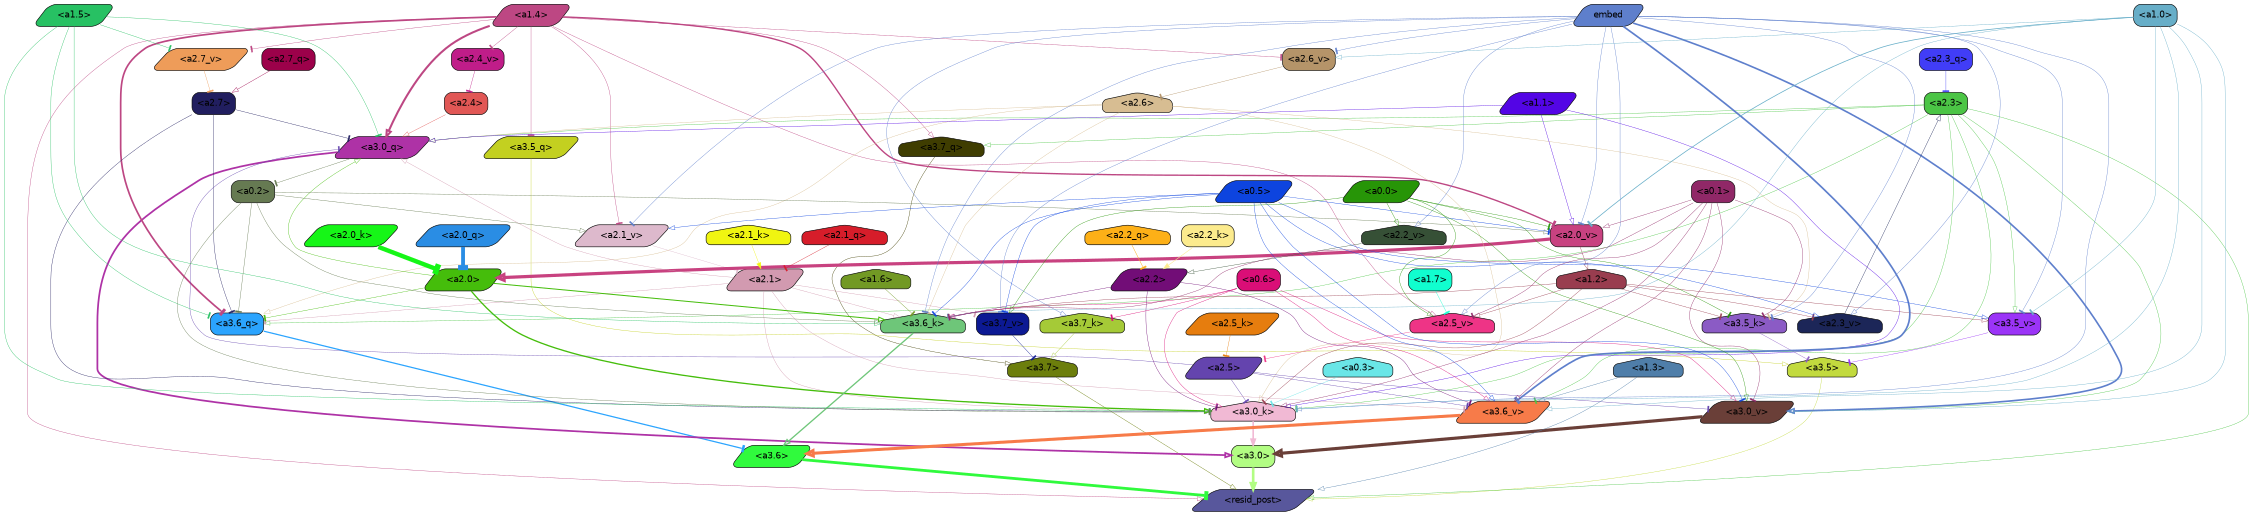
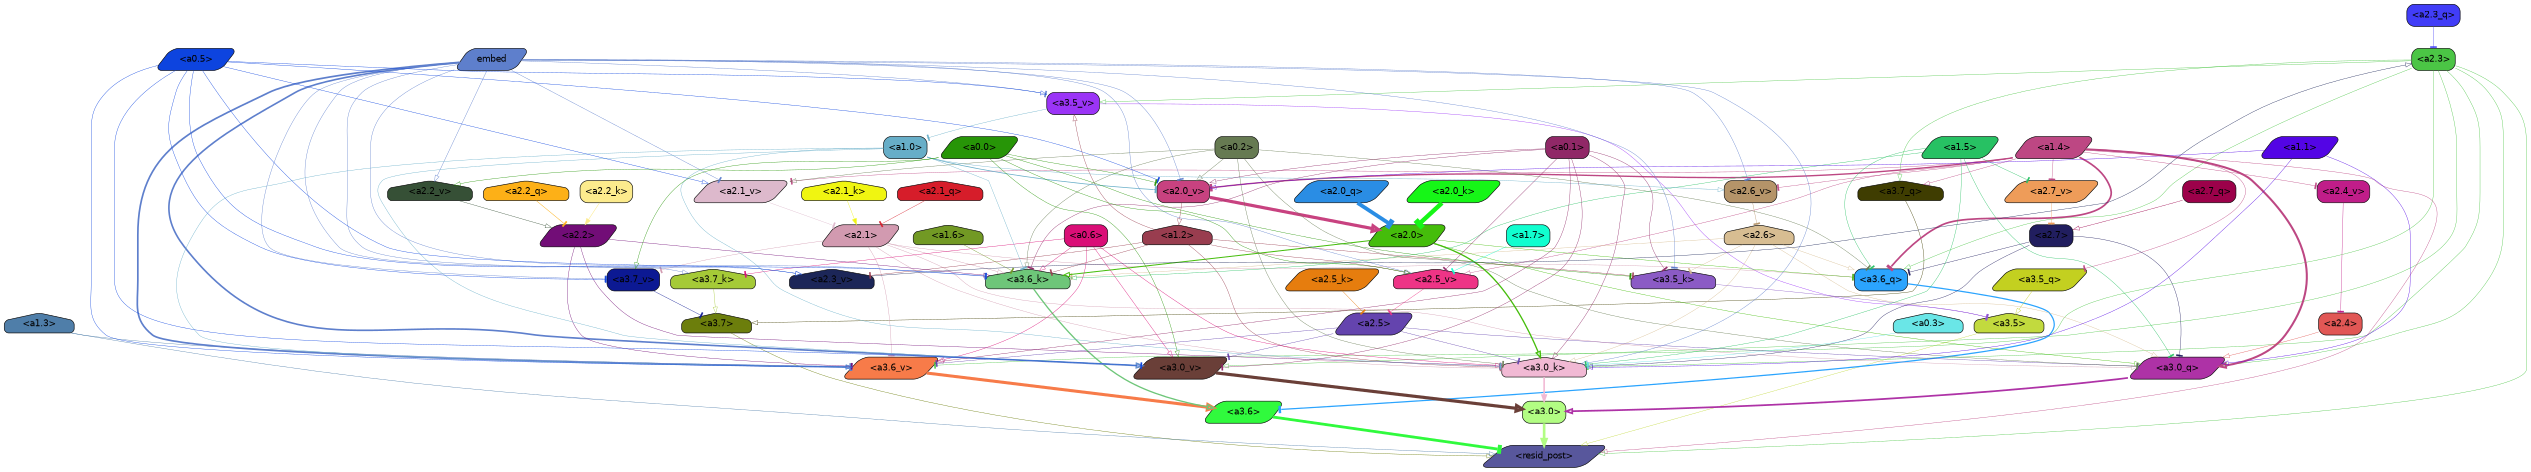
edge "<a3.0_q>" -> "<a0.2>": reversed
edge "<a1.0>" -> "<a3.5_v>": reversed
